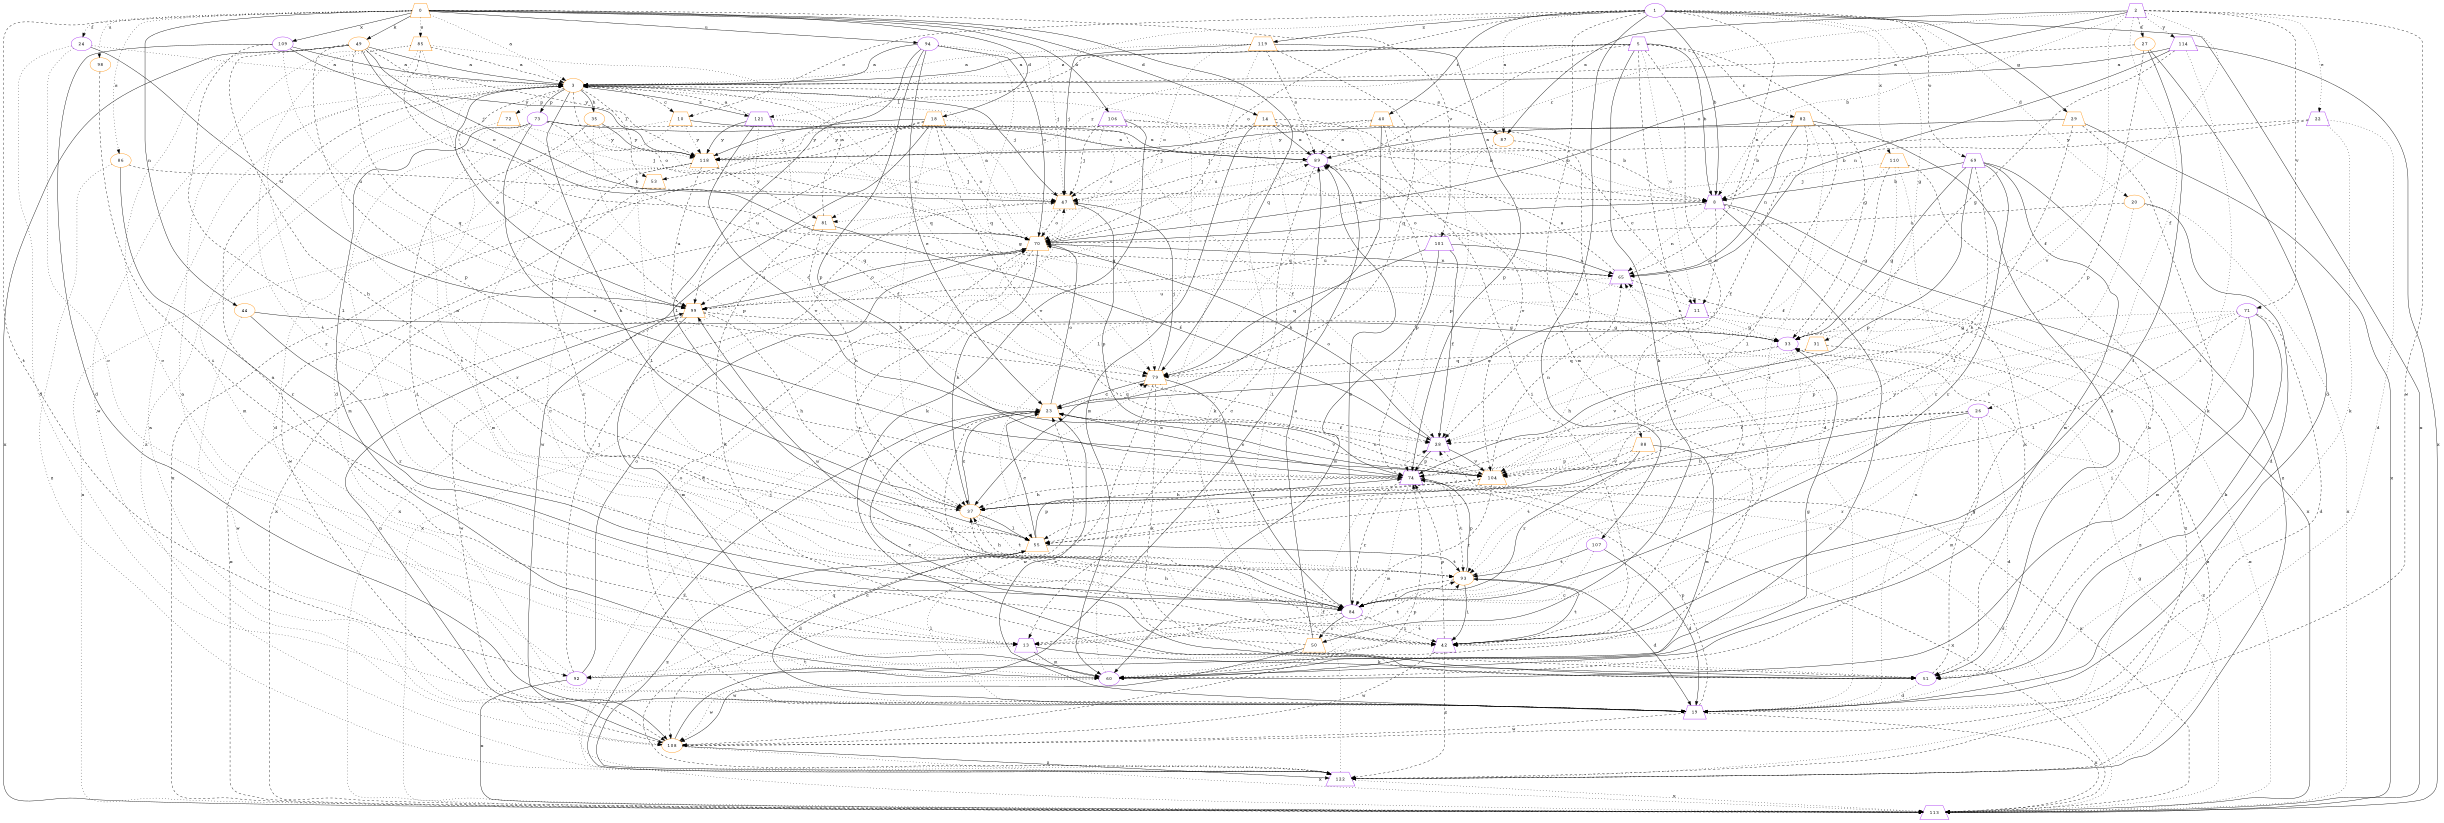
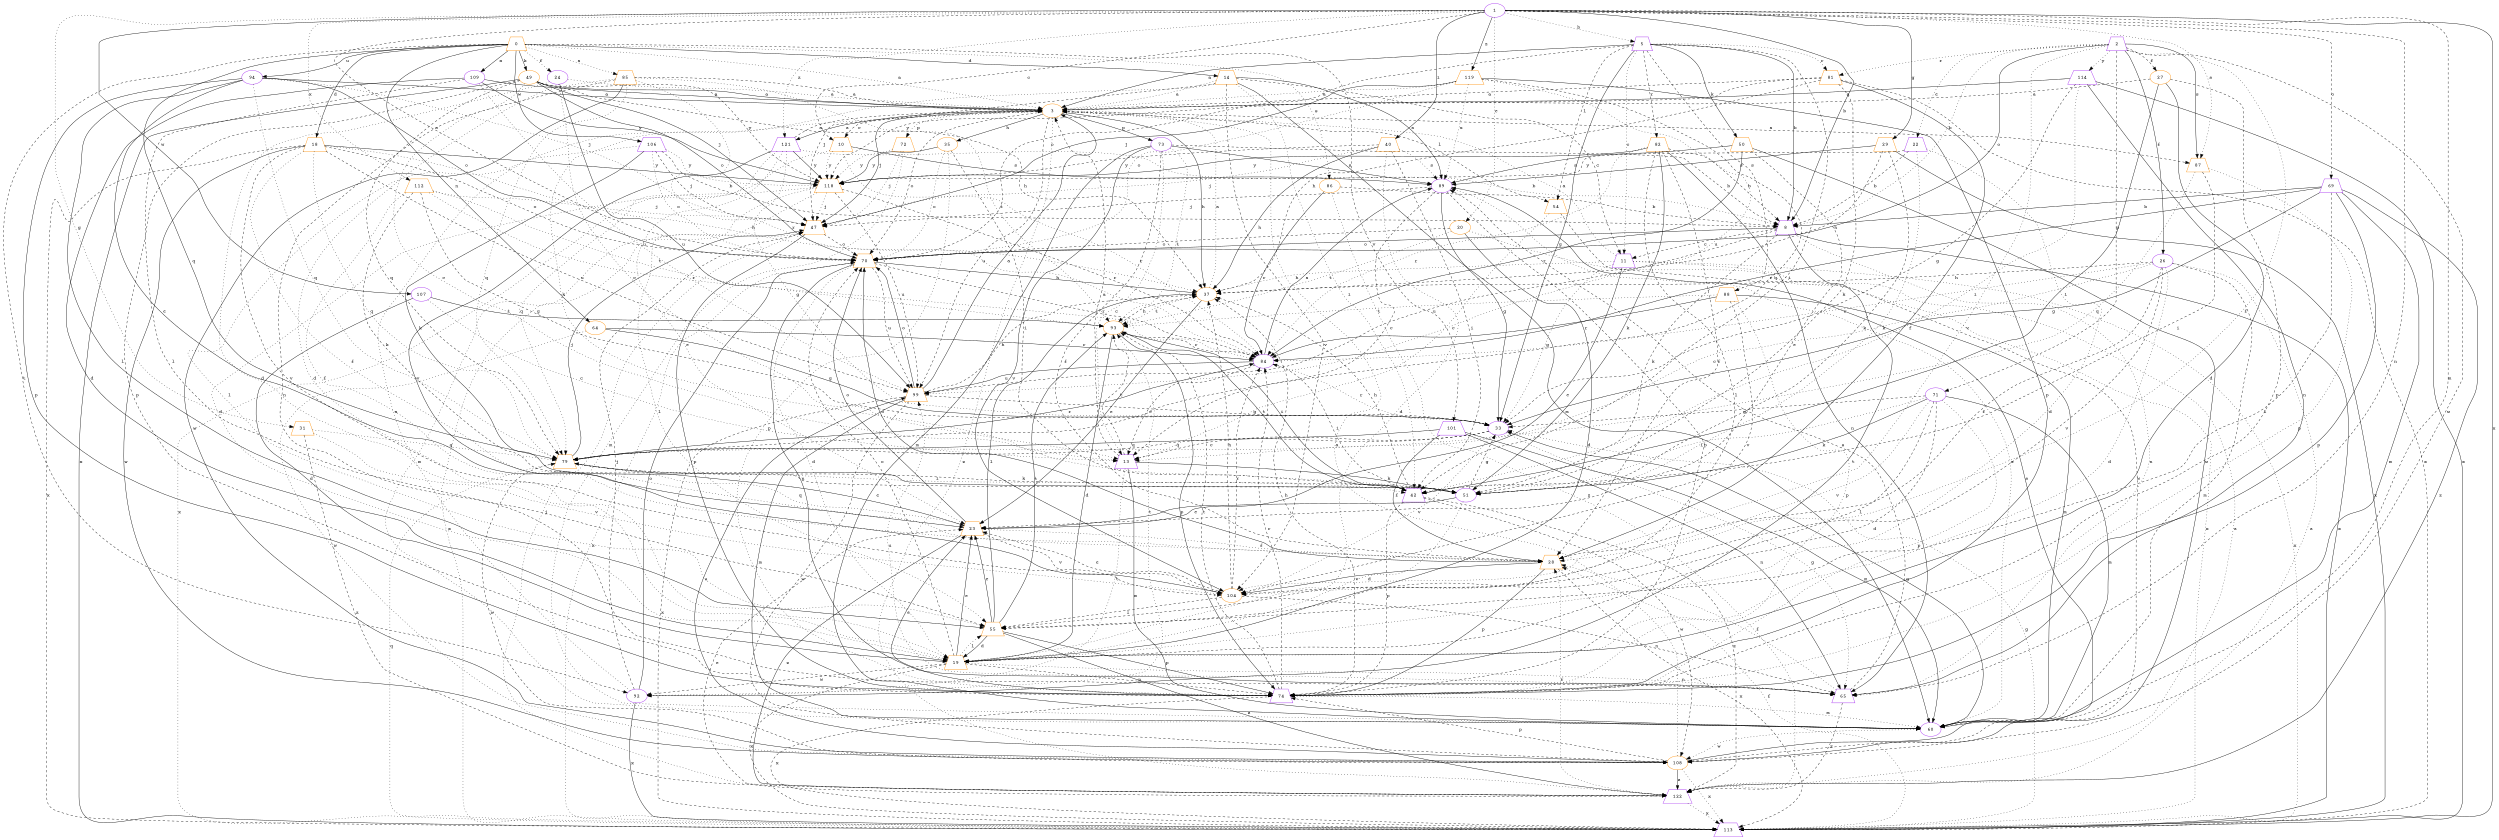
edge "1" -> "5": added, label "b"
node "98": removed
edge "119" -> "89": style dashed -> dotted
edge "1" -> "20": label "d" -> "e"
edge "70" -> "3": now "14" -> "3"
edge "5" -> "33": style dashed -> solid
node "87": shape ellipse -> trapezium
node "110": label "110" -> "112"
edge "2" -> "71": label "v" -> "p"
node "53": label "53" -> "54"
edge "118" -> "81": reversed
edge "2" -> "26": style dotted -> solid
edge "89" -> "33": added, label "g"
node "44": label "44" -> "64"
edge "33" -> "65": label "n" -> "g"
edge "71" -> "33": style dotted -> dashed
edge "33" -> "13": added, label "c"
node "28": color purple -> darkorange
node "104": shape trapezium -> ellipse
edge "26" -> "37": style solid -> dashed
edge "85" -> "108": style dotted -> solid
edge "37" -> "55": reversed
edge "84" -> "50": reversed
node "19": color purple -> darkorange
edge "19" -> "108": now "19" -> "92"
